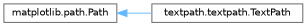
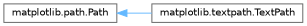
node "textpath.textpath.TextPath": label "textpath.textpath.TextPath" -> "matplotlib.textpath.TextPath"
